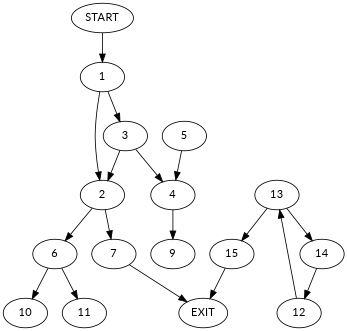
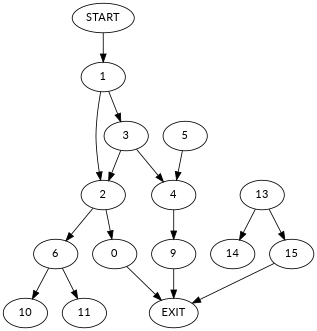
node "7": label "7" -> "0"
edge "9" -> "EXIT": added
node "12": removed
